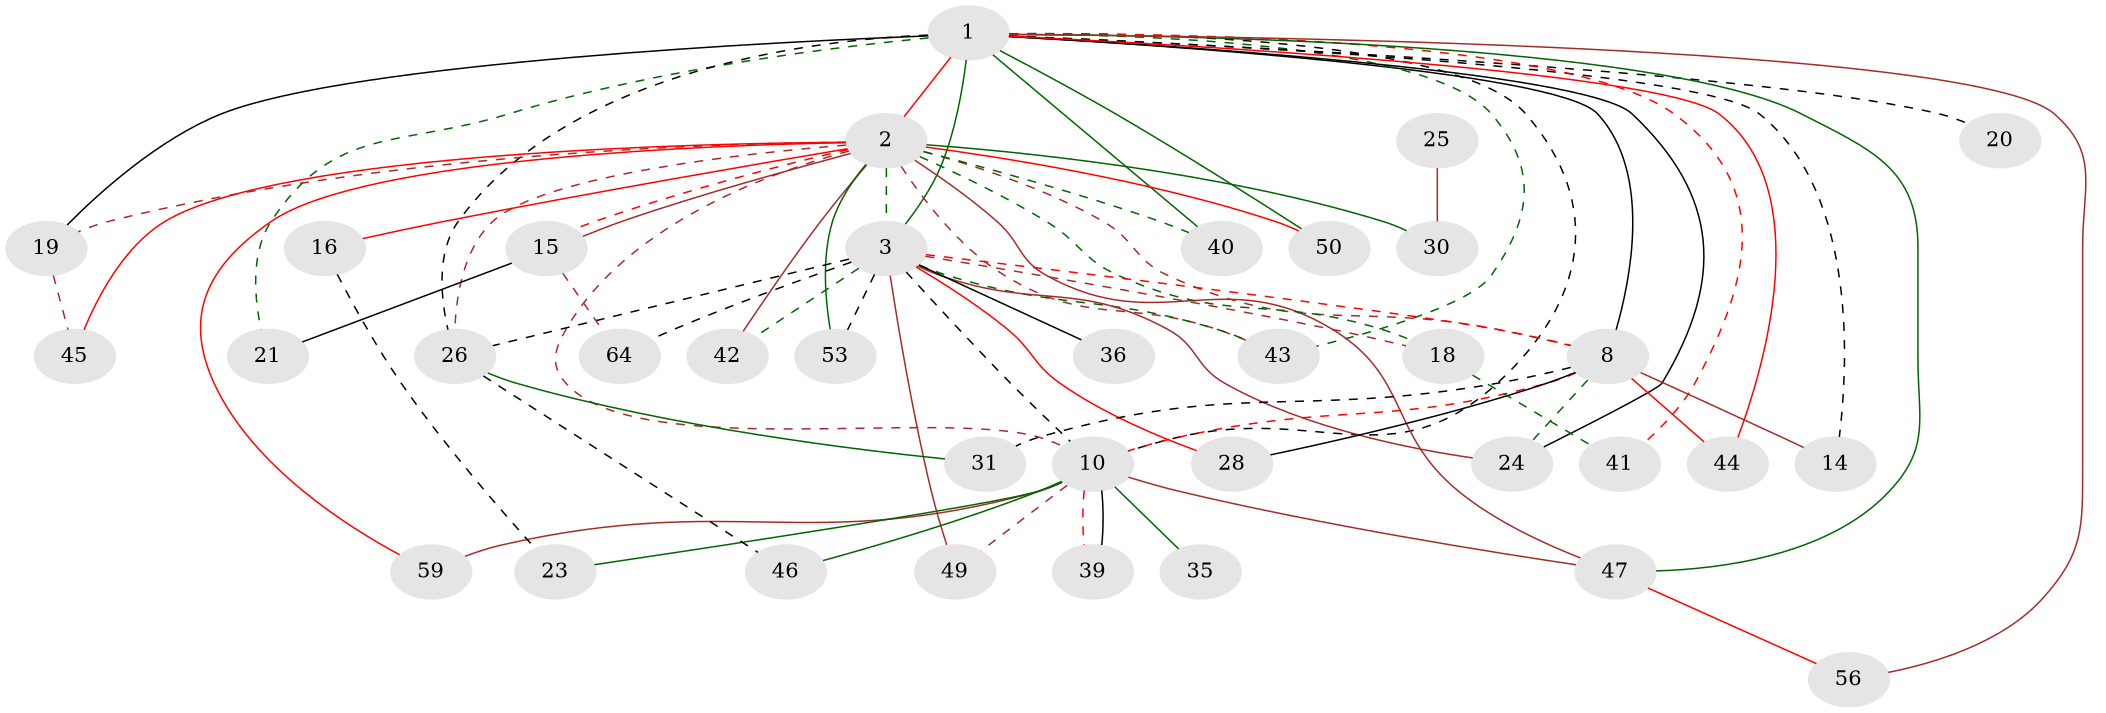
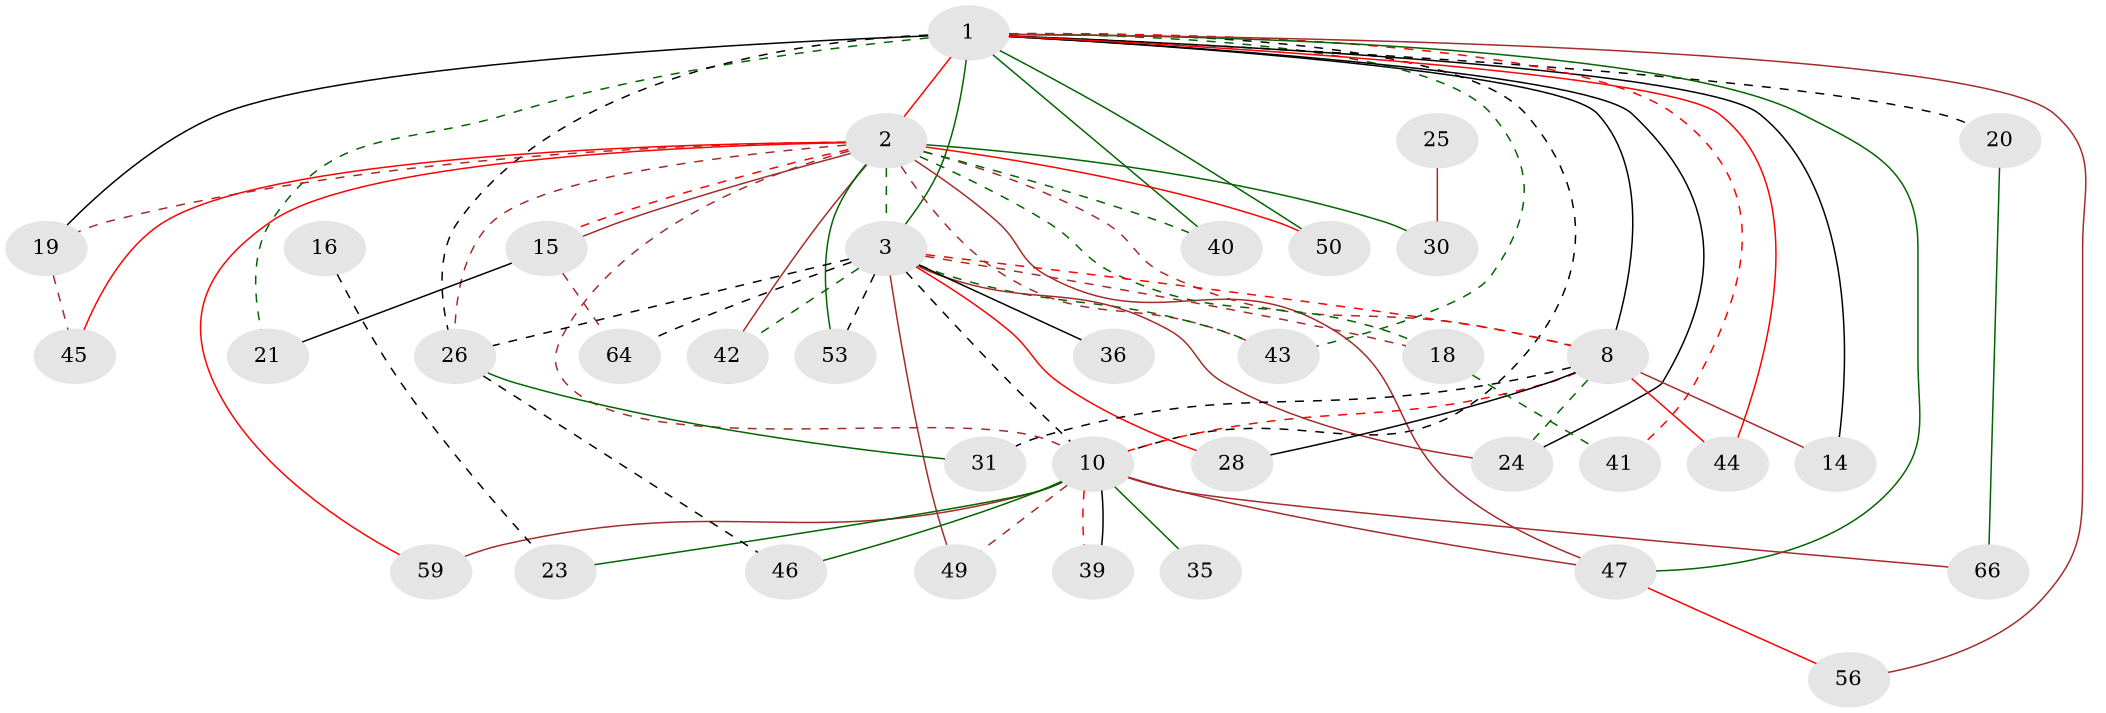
edge "1" -- "14": style dashed -> solid
edge "2" -- "16": removed
node "66": added
